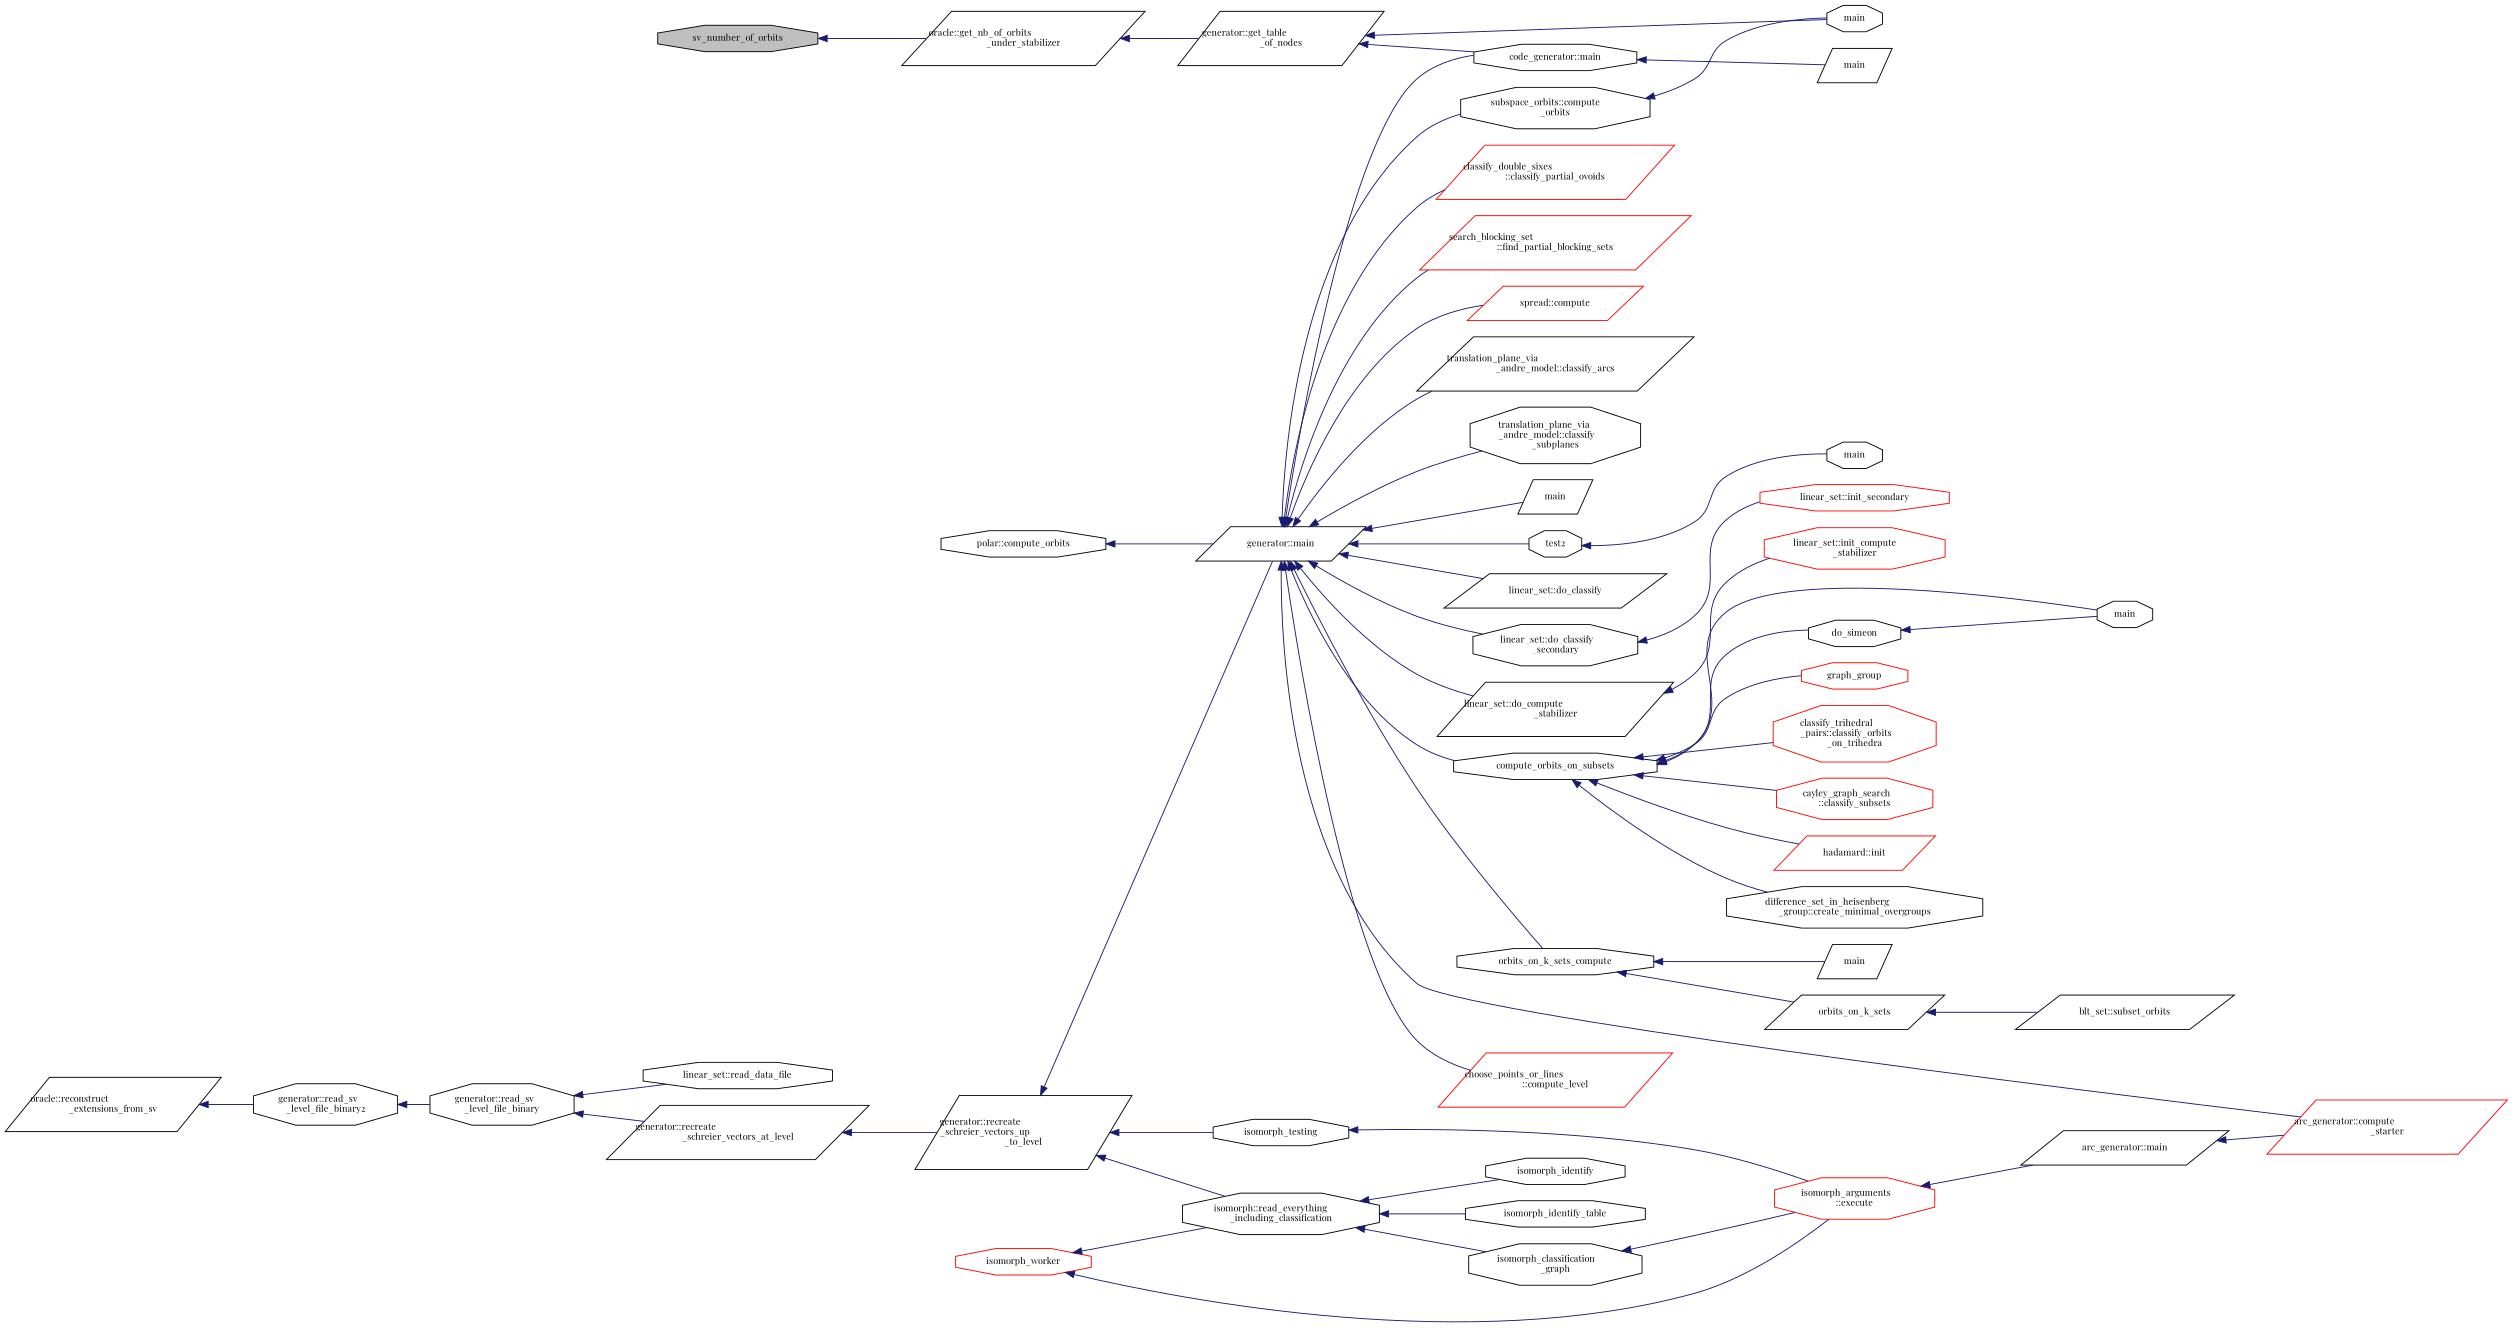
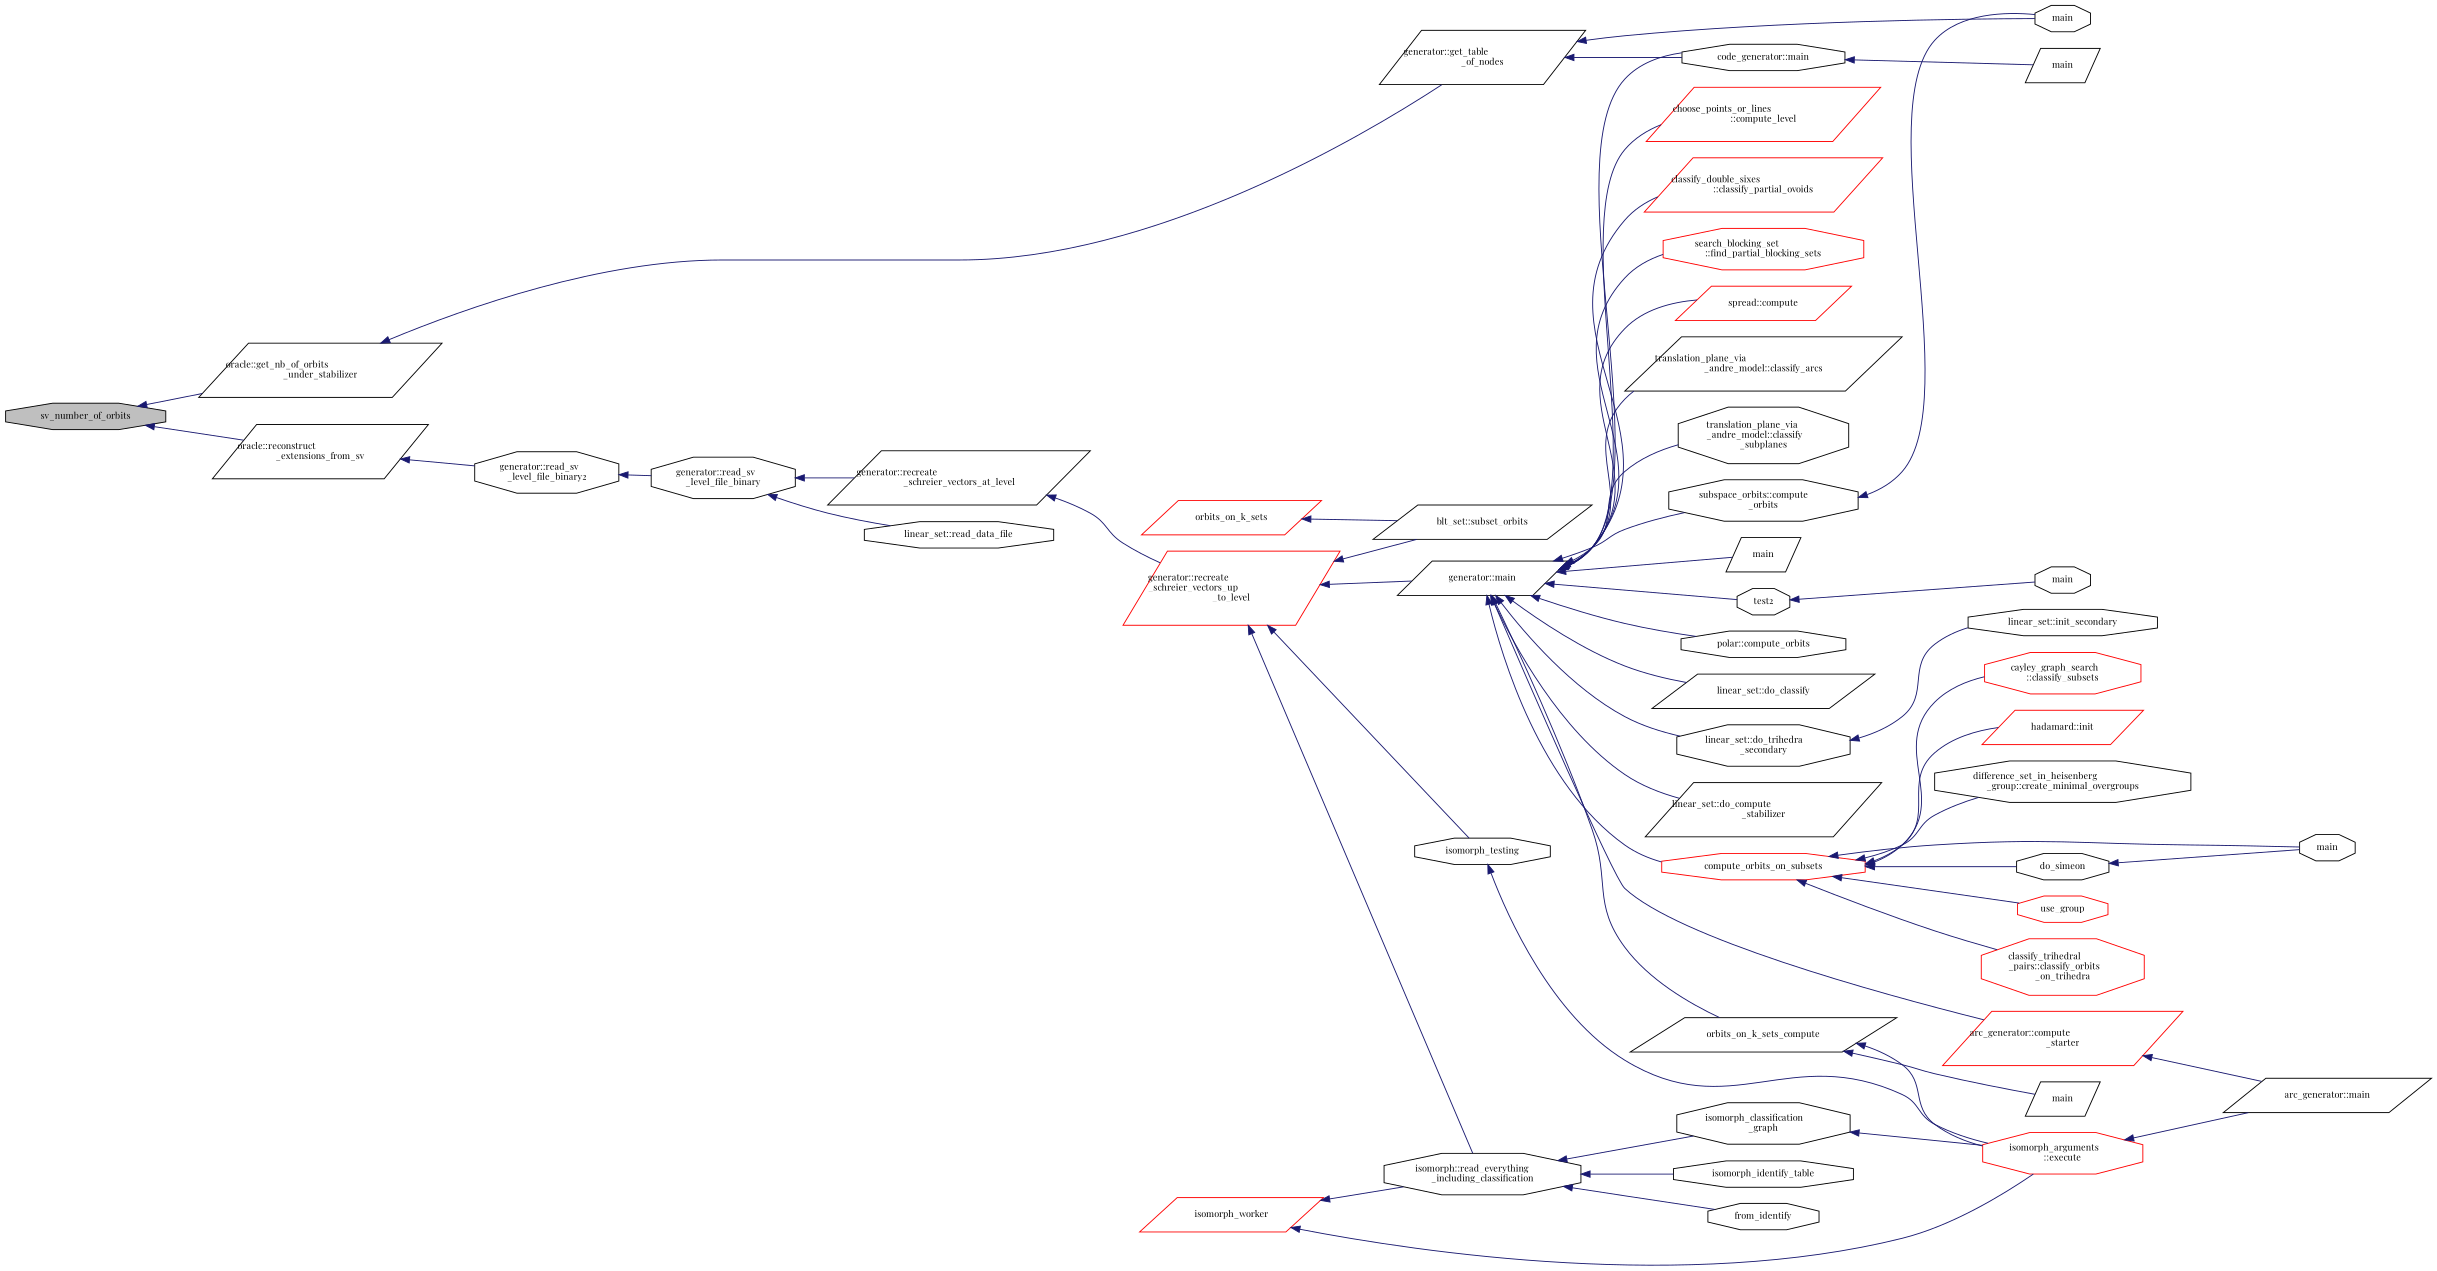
node "search_blocking_set ::find_partial_blocking_sets": shape parallelogram -> octagon
edge "oracle::reconstruct _extensions_from_sv" -> "sv_number_of_orbits": added
node "linear_set::init_secondary": color red -> black
edge "generator::main" -> "polar::compute_orbits": reversed
node "linear_set::init_compute _stabilizer": removed
edge "blt_set::subset_orbits" -> "generator::recreate _schreier_vectors_up _to_level": added
node "linear_set::do_classify _secondary": label "linear_set::do_classify _secondary" -> "linear_set::do_trihedra _secondary"
node "graph_group": label "graph_group" -> "use_group"
node "compute_orbits_on_subsets": color black -> red
node "orbits_on_k_sets_compute": shape octagon -> parallelogram
edge "orbits_on_k_sets" -> "orbits_on_k_sets_compute": now "isomorph_arguments ::execute" -> "orbits_on_k_sets_compute"
node "orbits_on_k_sets": color black -> red
node "generator::recreate _schreier_vectors_up _to_level": color black -> red
edge "arc_generator::compute _starter" -> "arc_generator::main": reversed
node "isomorph_identify": label "isomorph_identify" -> "from_identify"
node "isomorph_worker": shape octagon -> parallelogram
